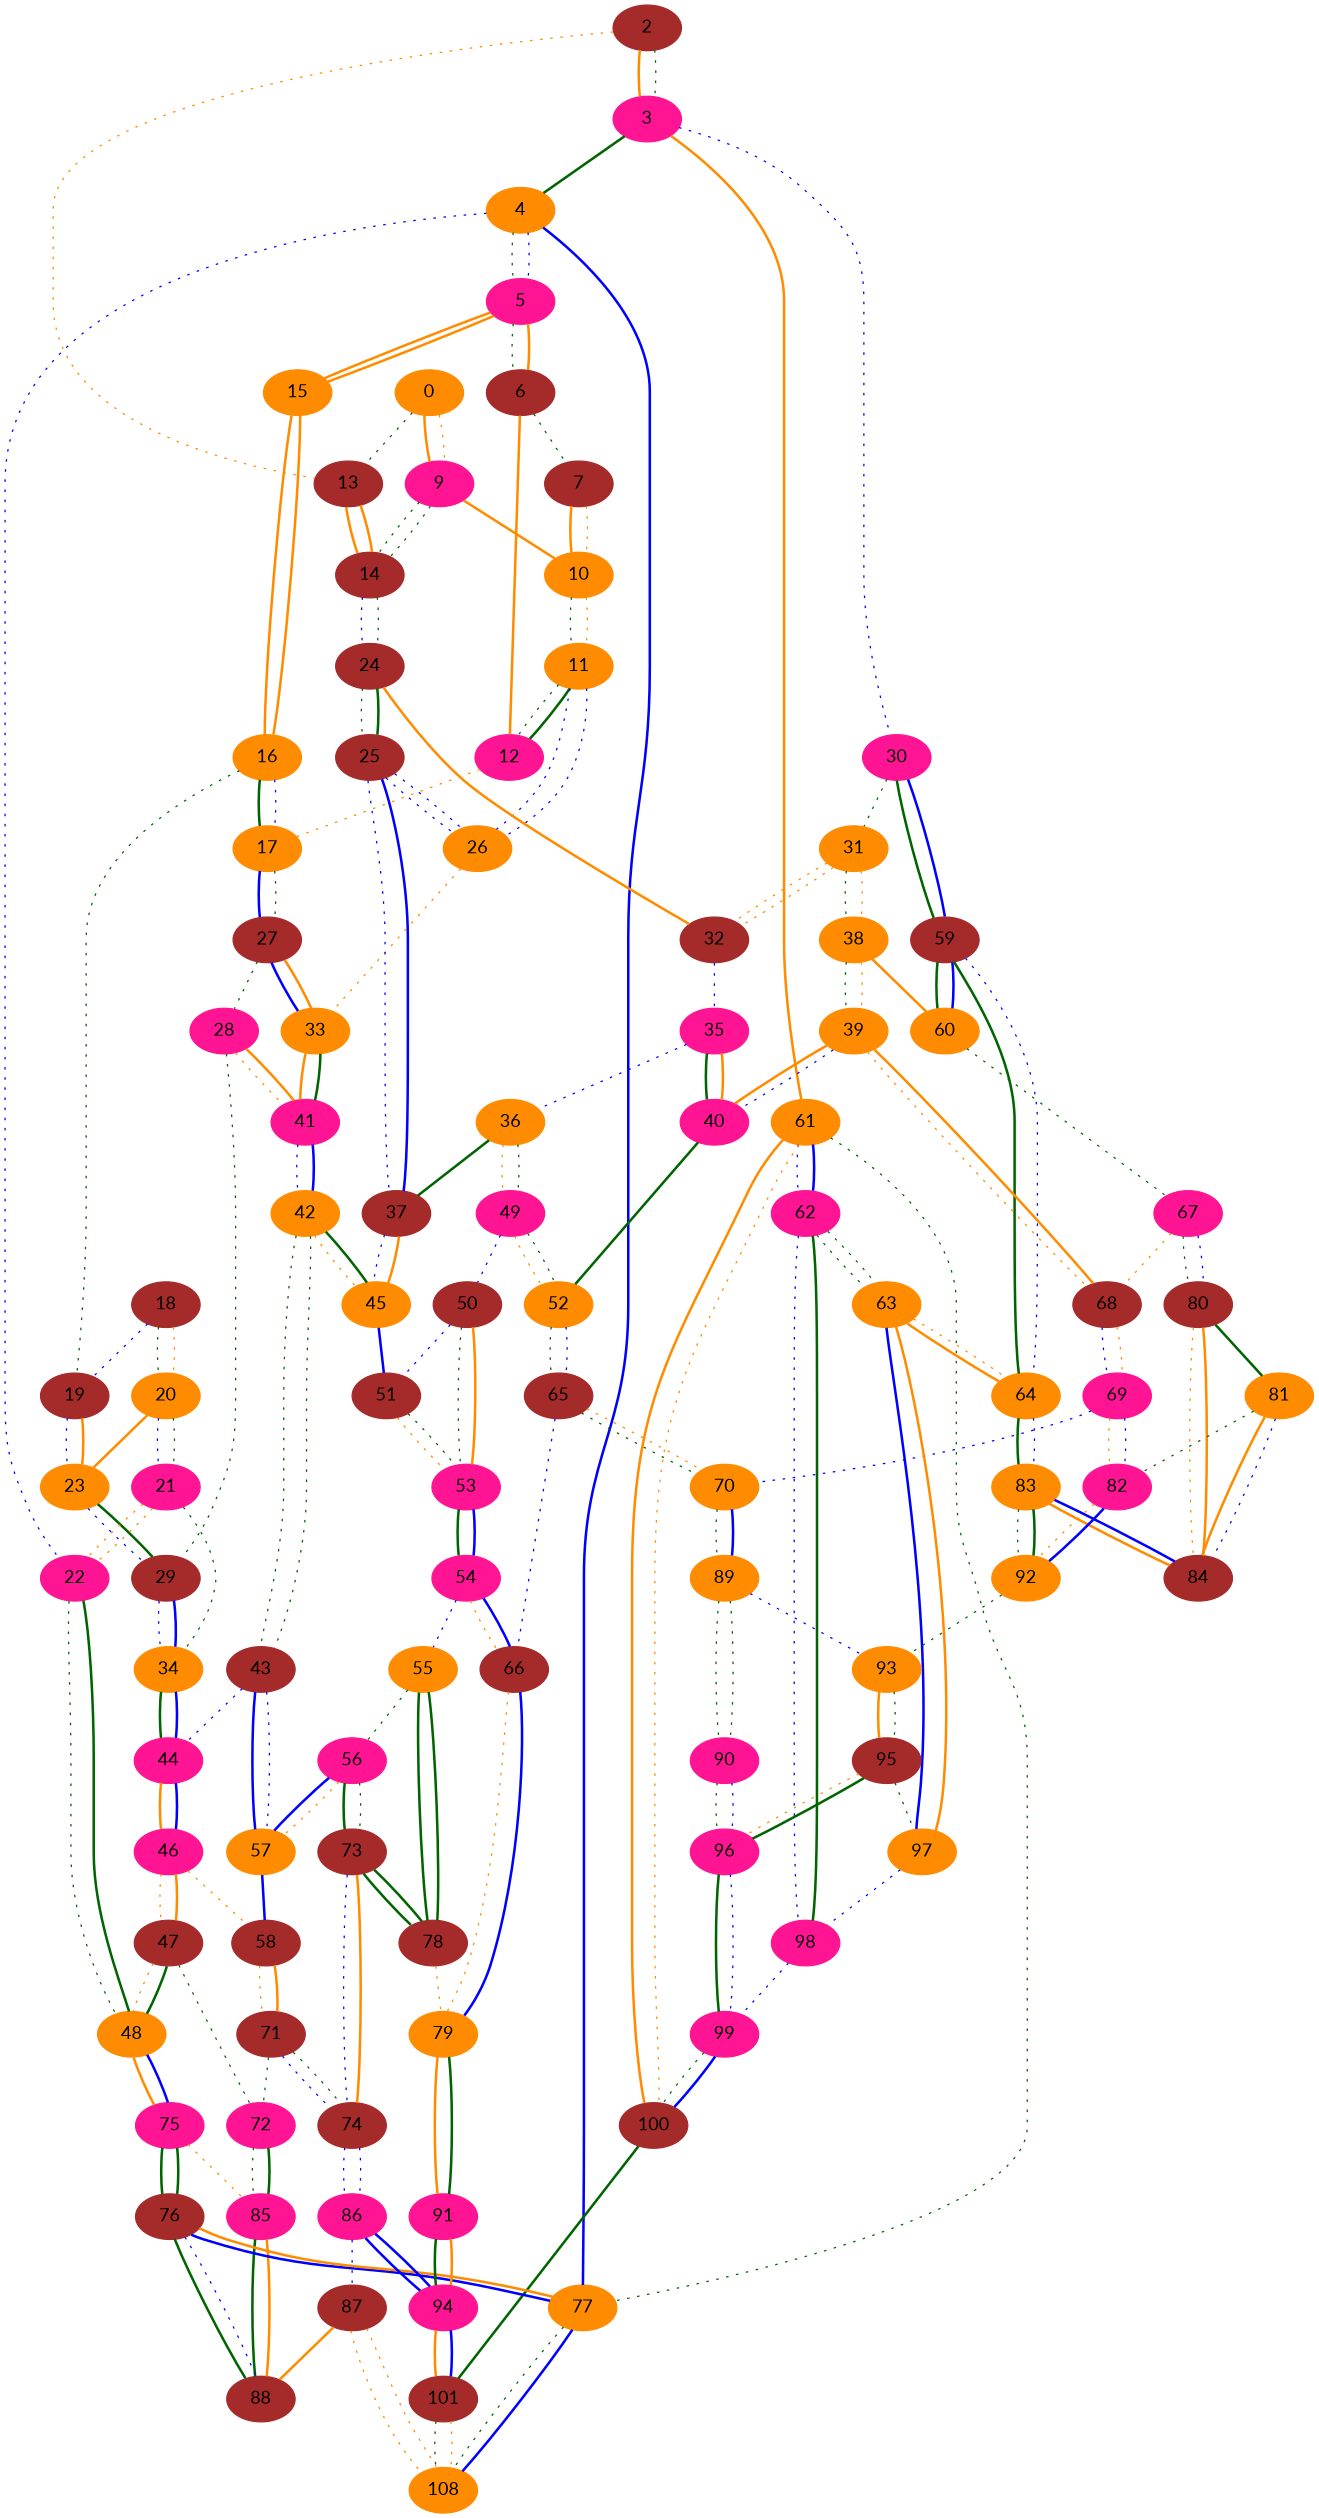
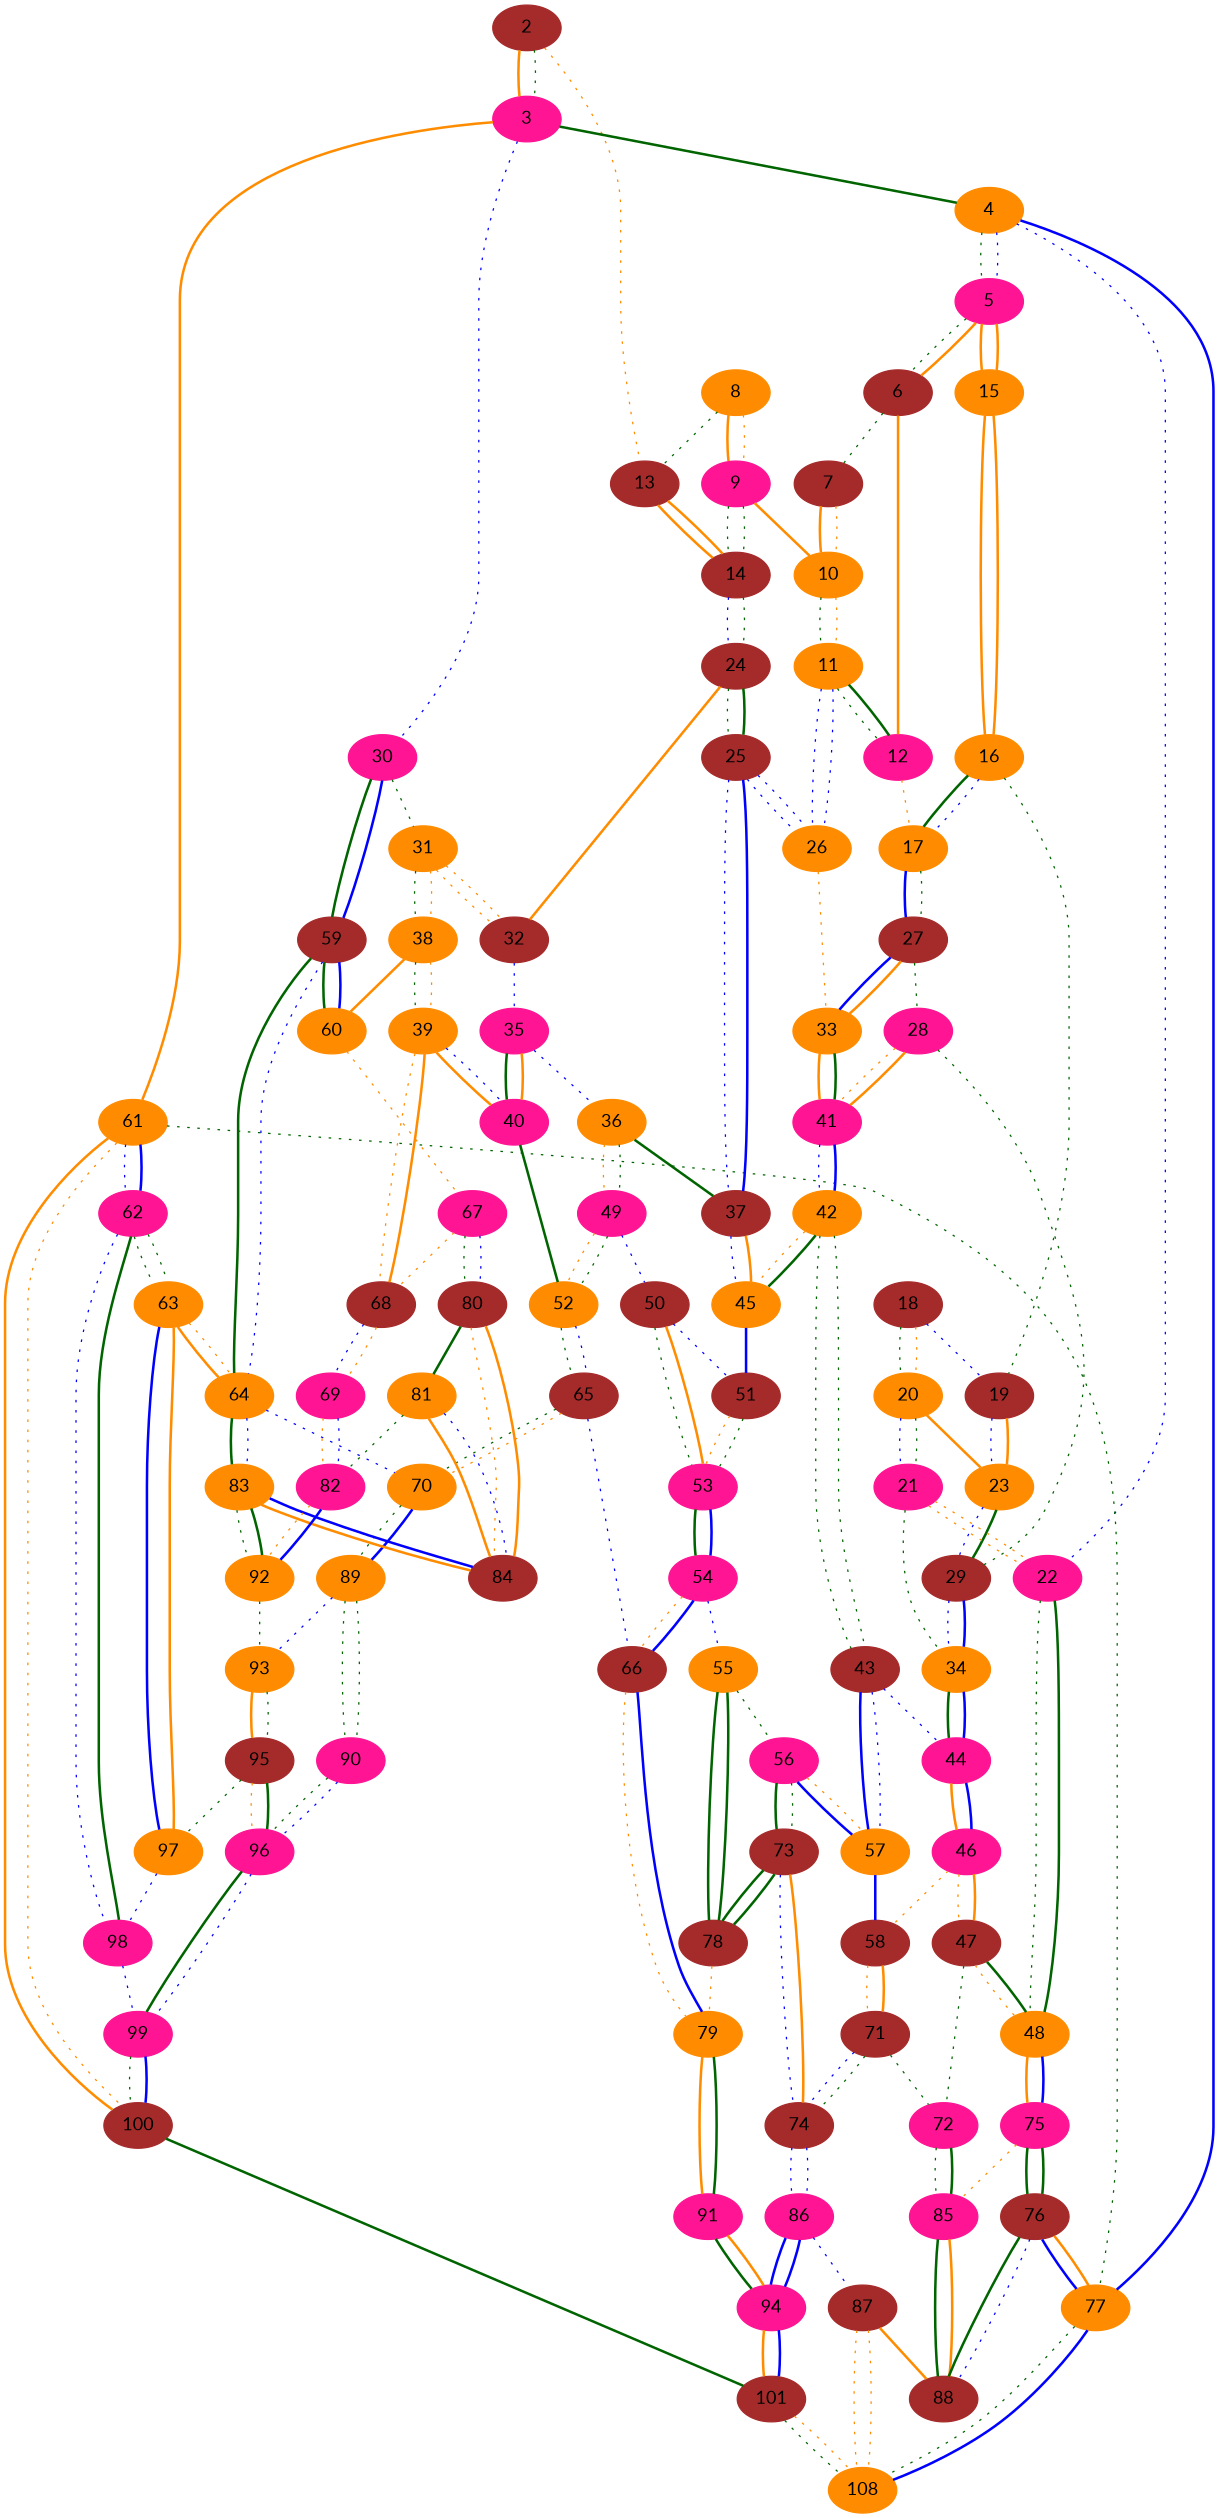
node "0": label "0" -> "8"
edge "60" -- "67": color darkgreen -> darkorange
edge "69" -- "70": now "64" -- "70"
